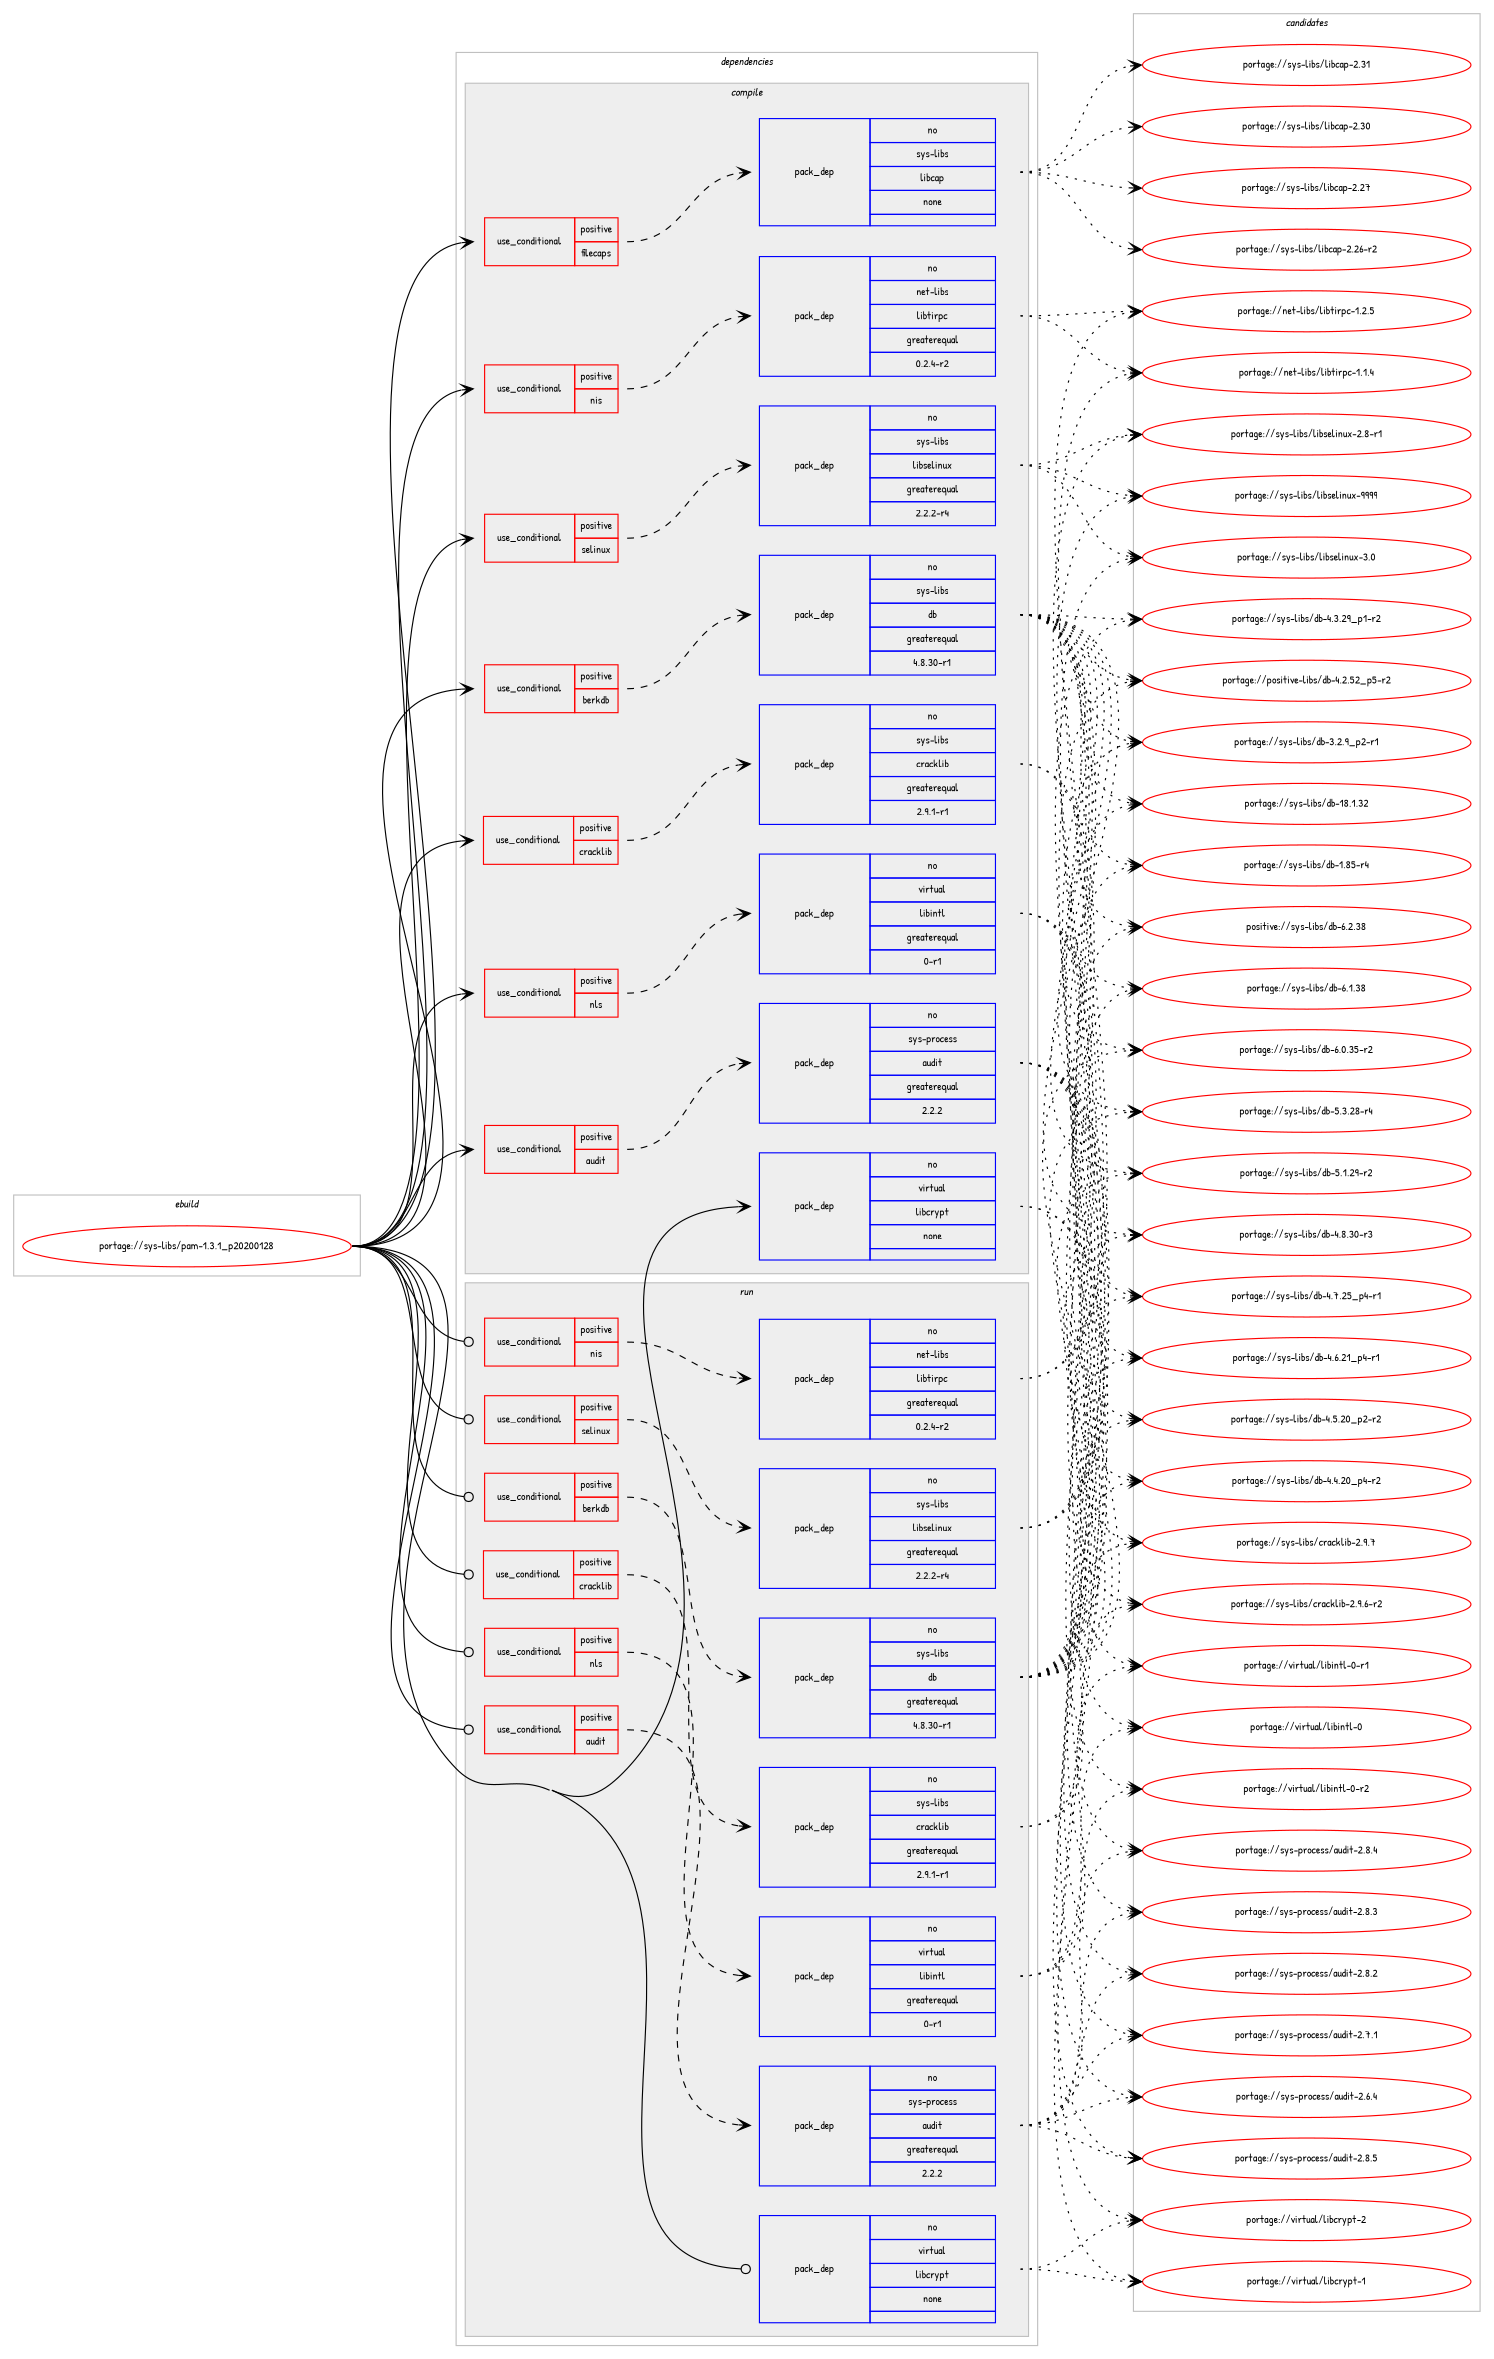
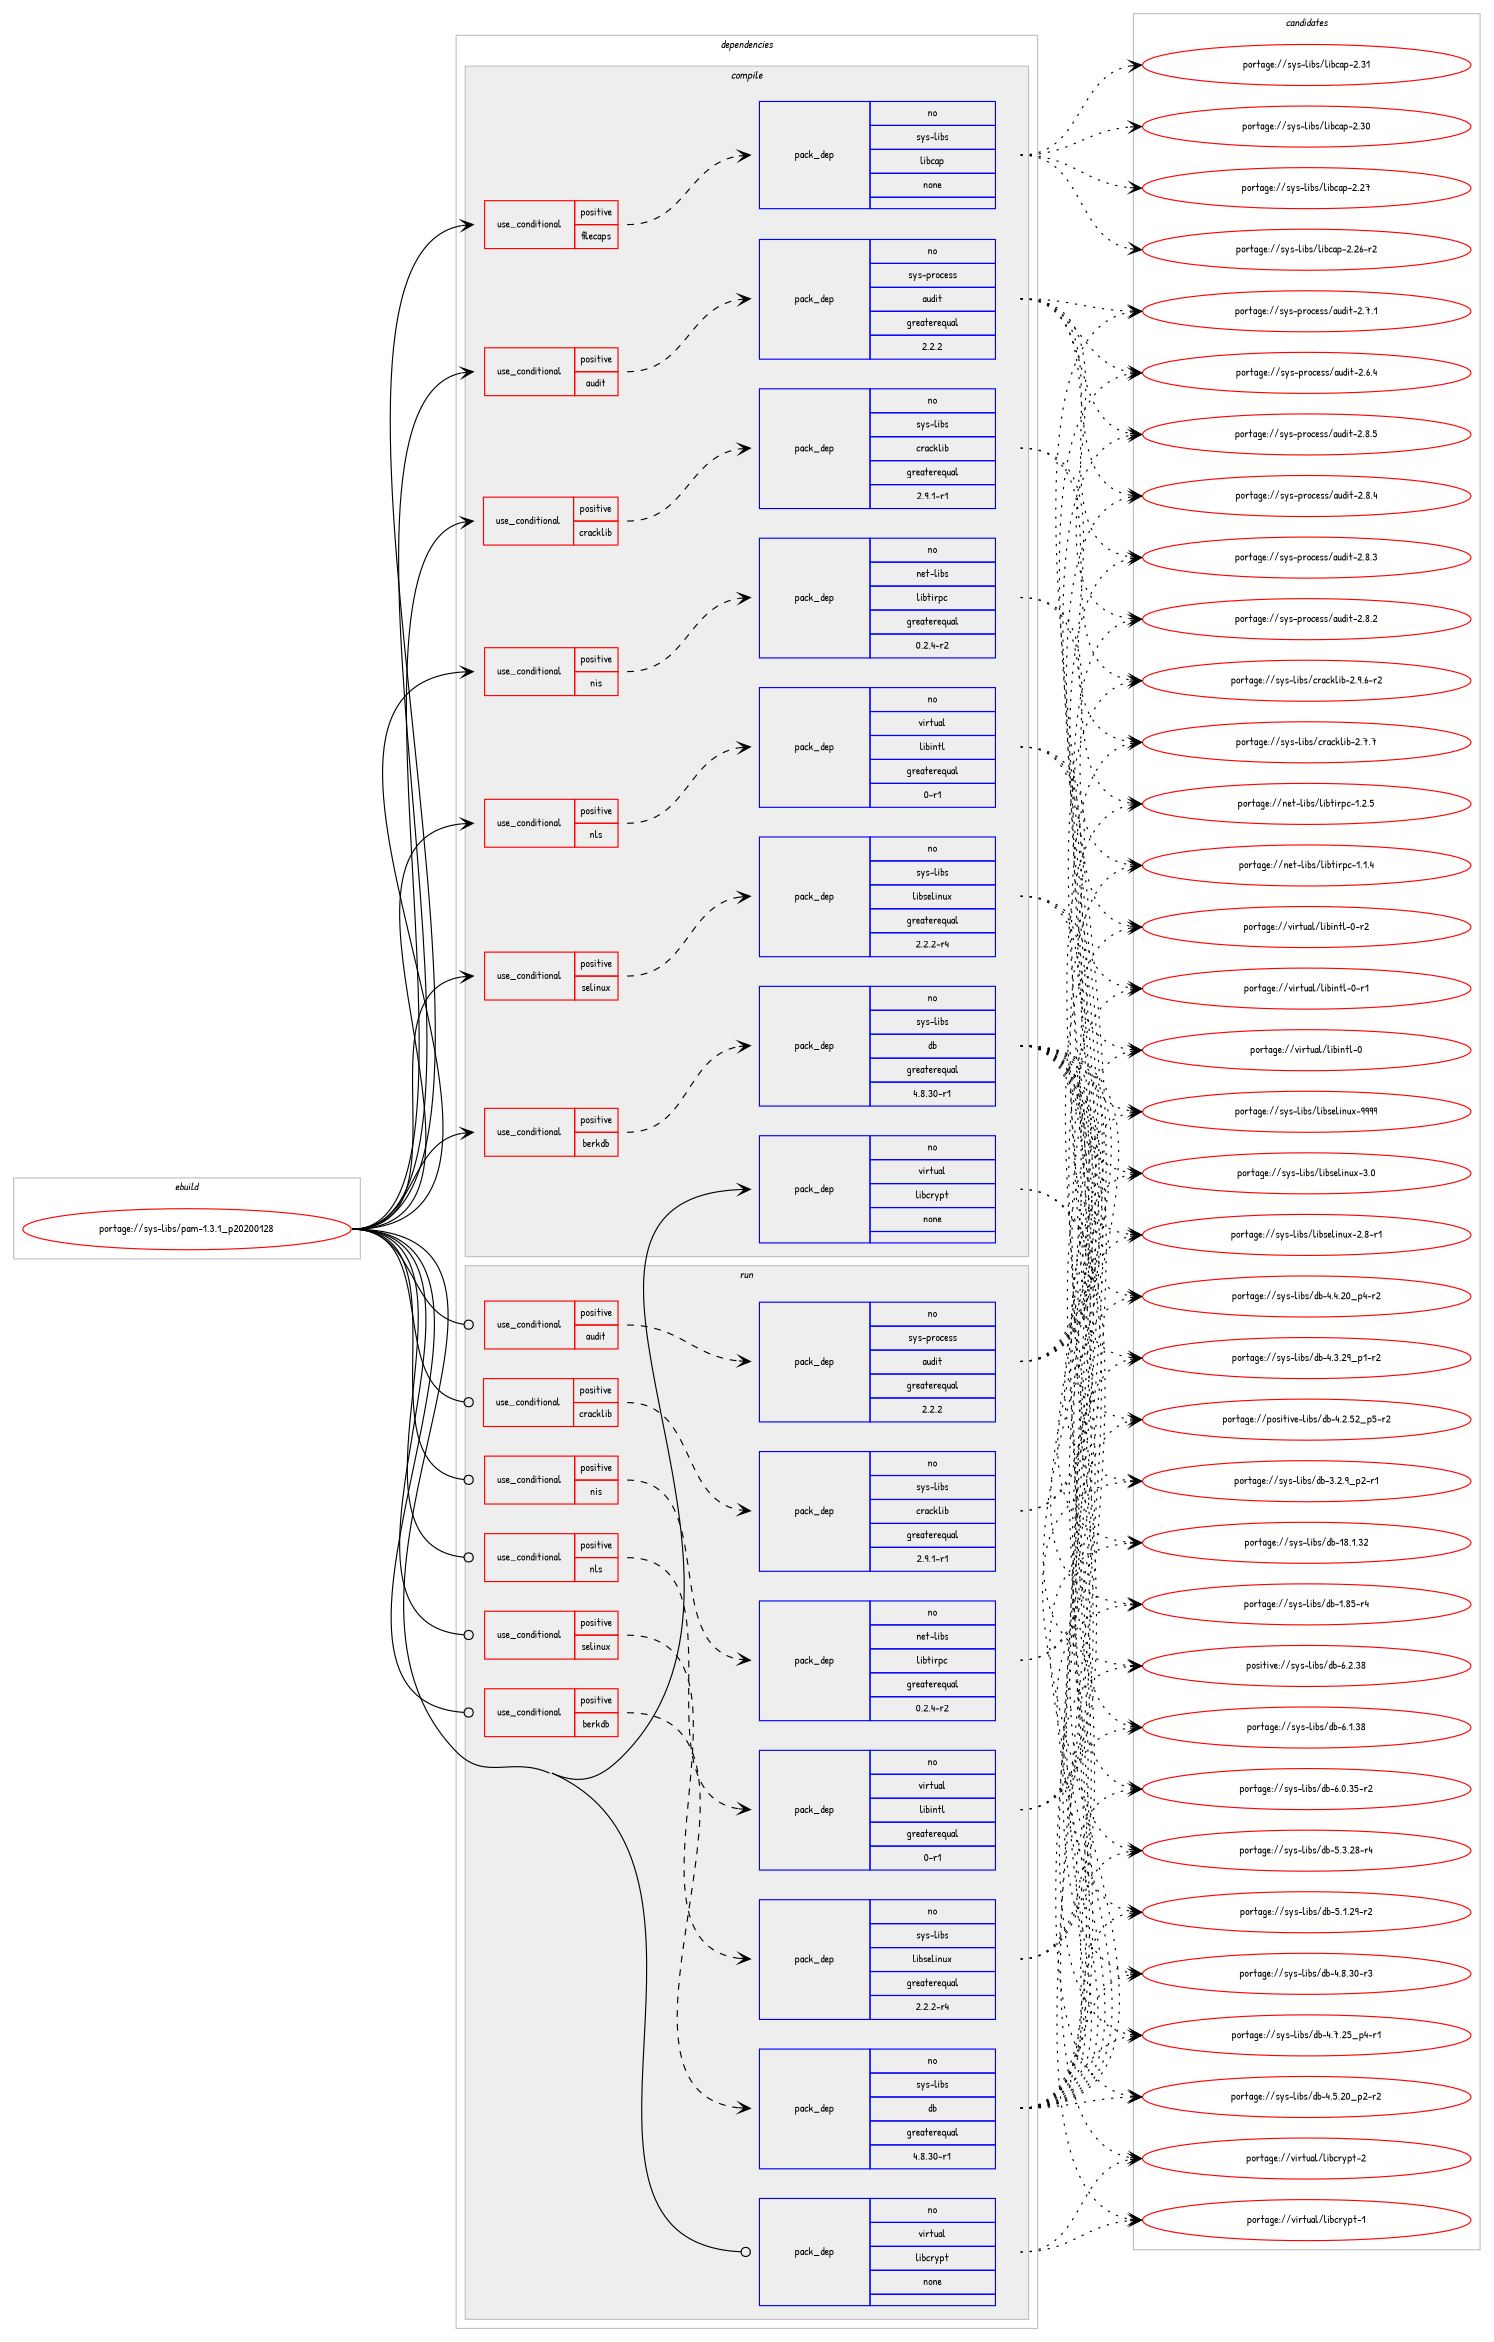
node "portage://sys-libs/db-4.6.21_p4-r1": removed
node "portage://sys-libs/cracklib-2.9.7": label "portage://sys-libs/cracklib-2.9.7" -> "portage://sys-libs/cracklib-2.7.7"
